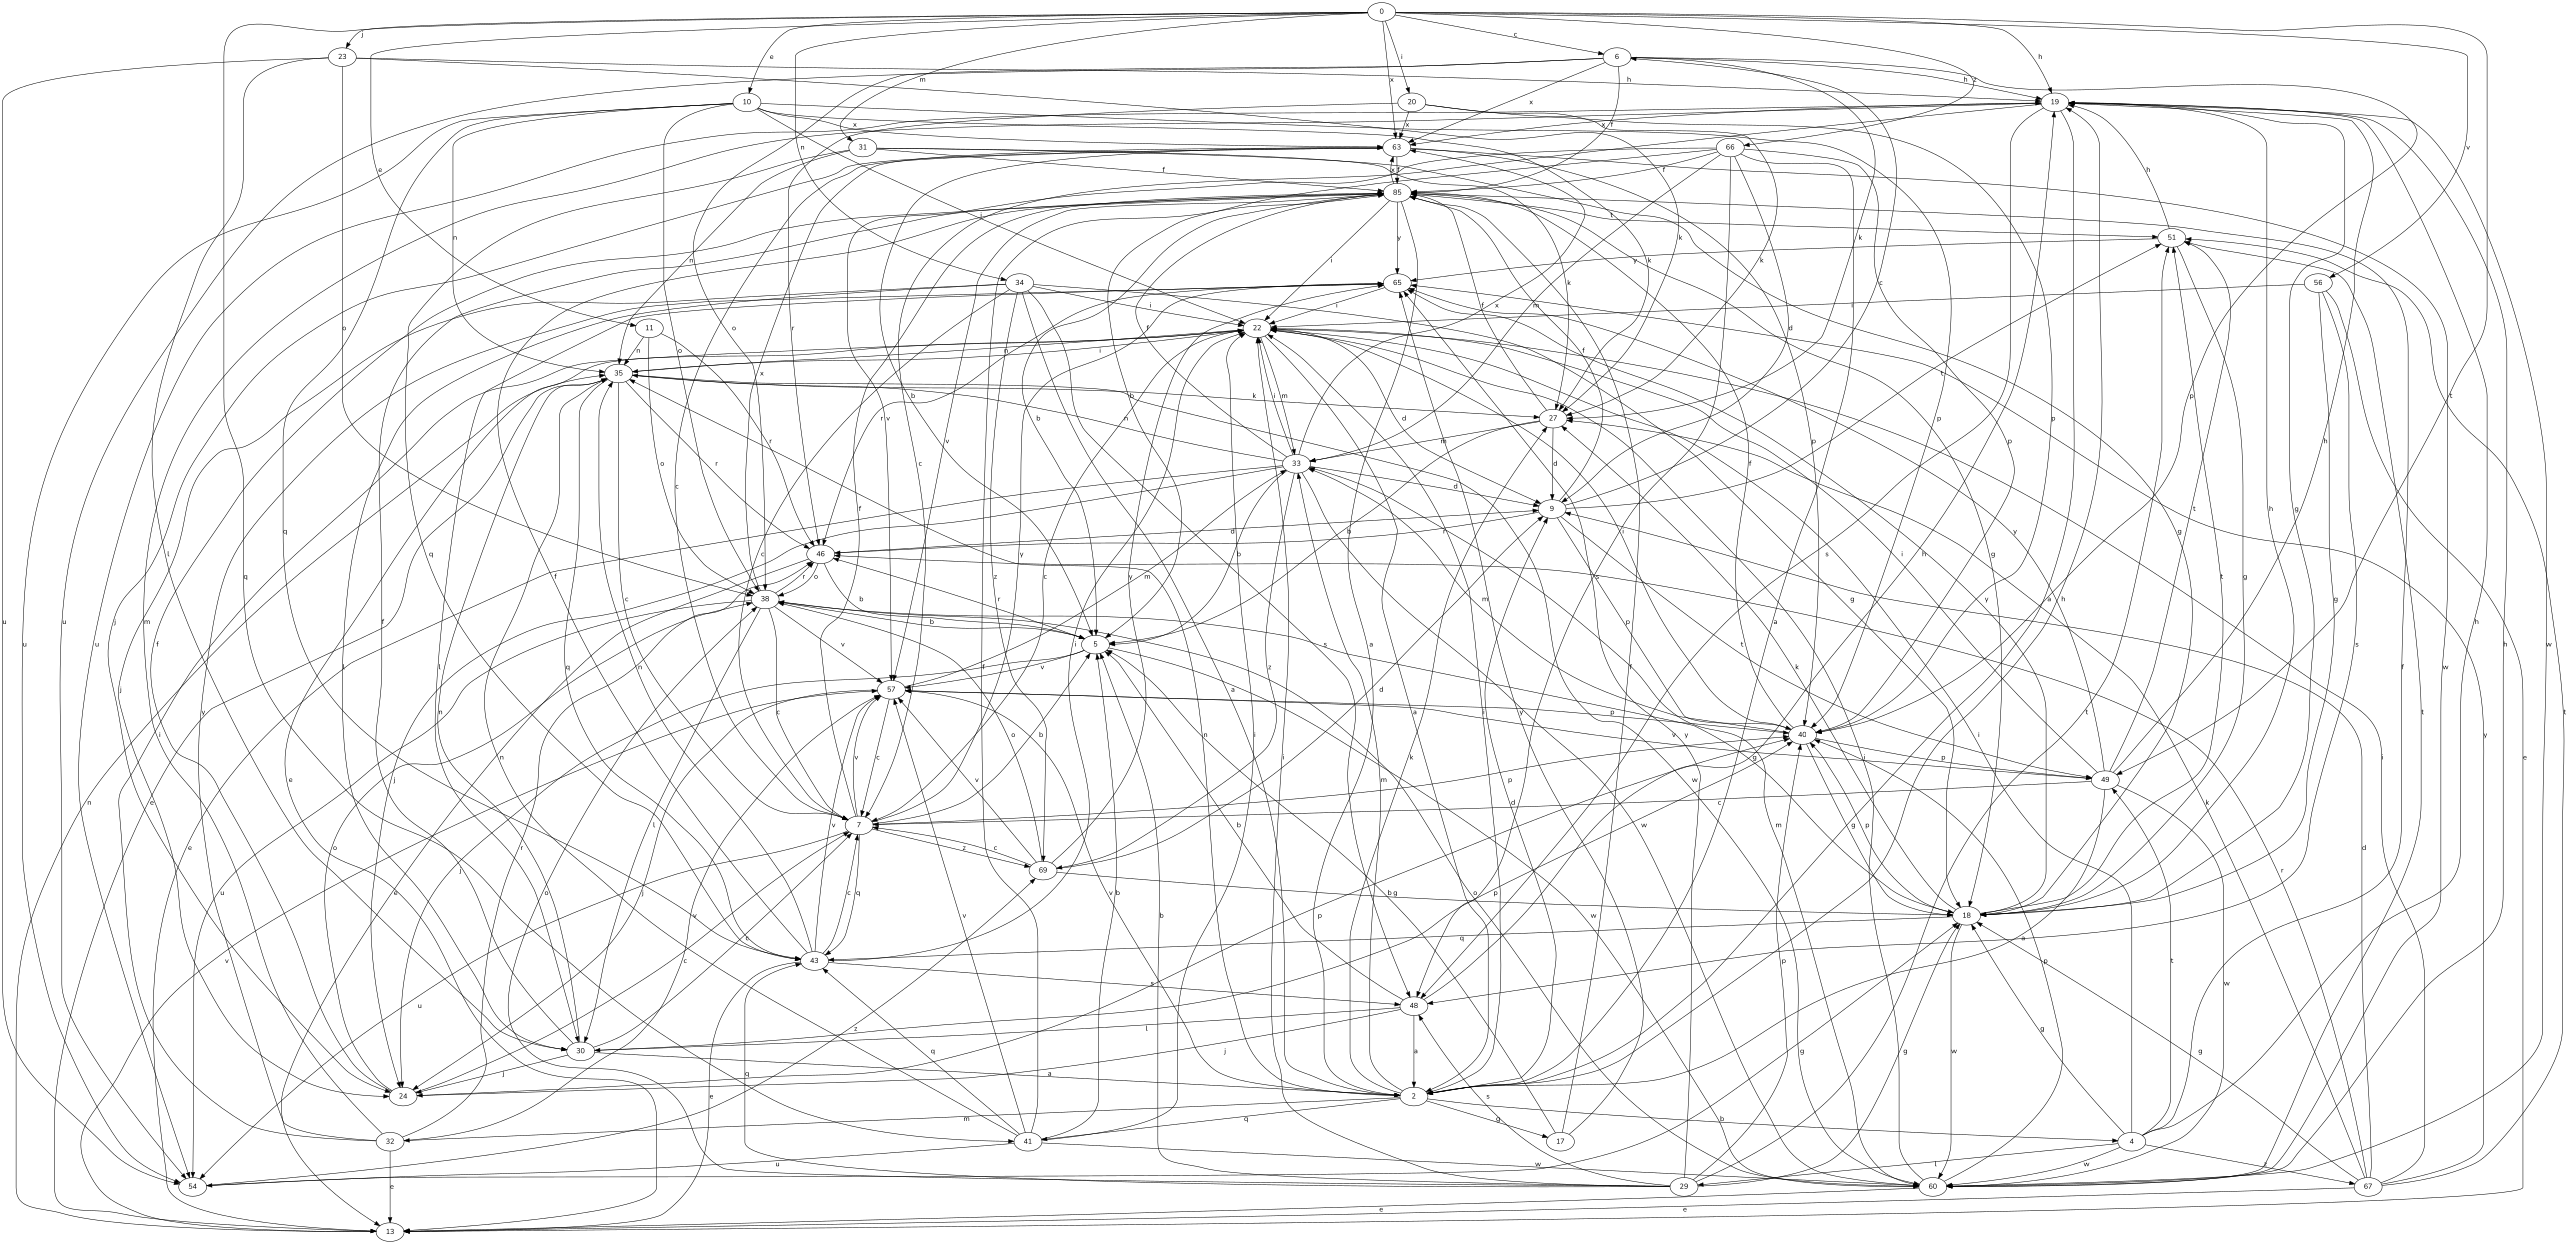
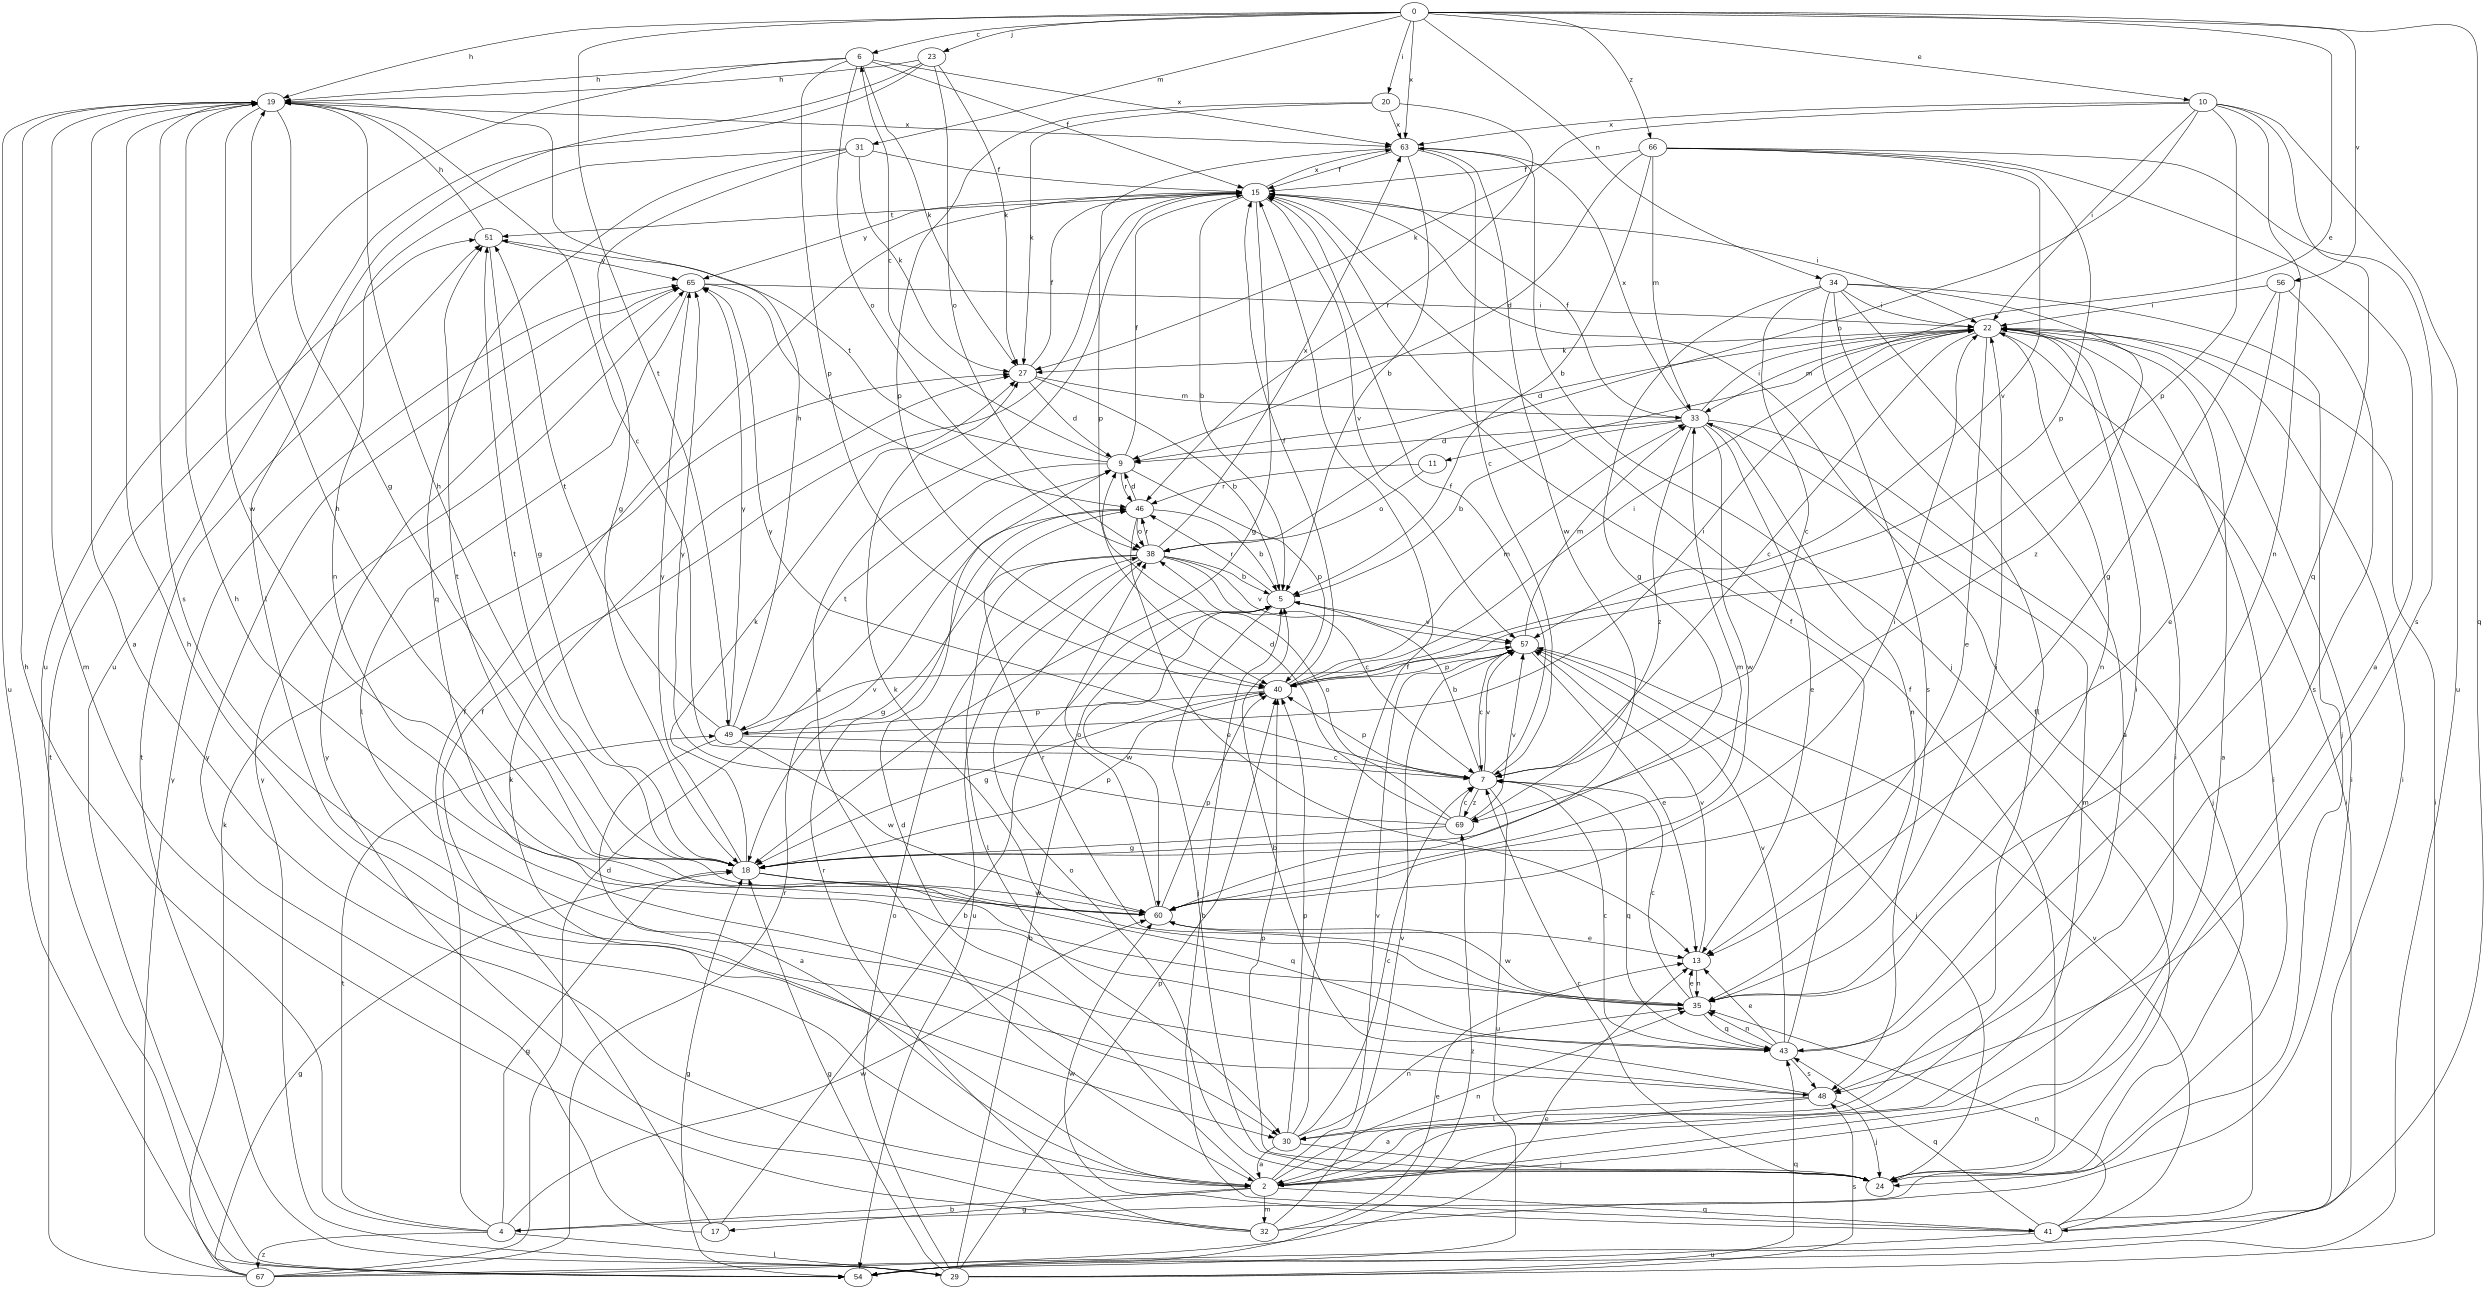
node "85": label "85" -> "15"
edge "11" -> "35": removed, label "n"
edge "22" -> "27": added, label "k"
edge "57" -> "13": added, label "e"
